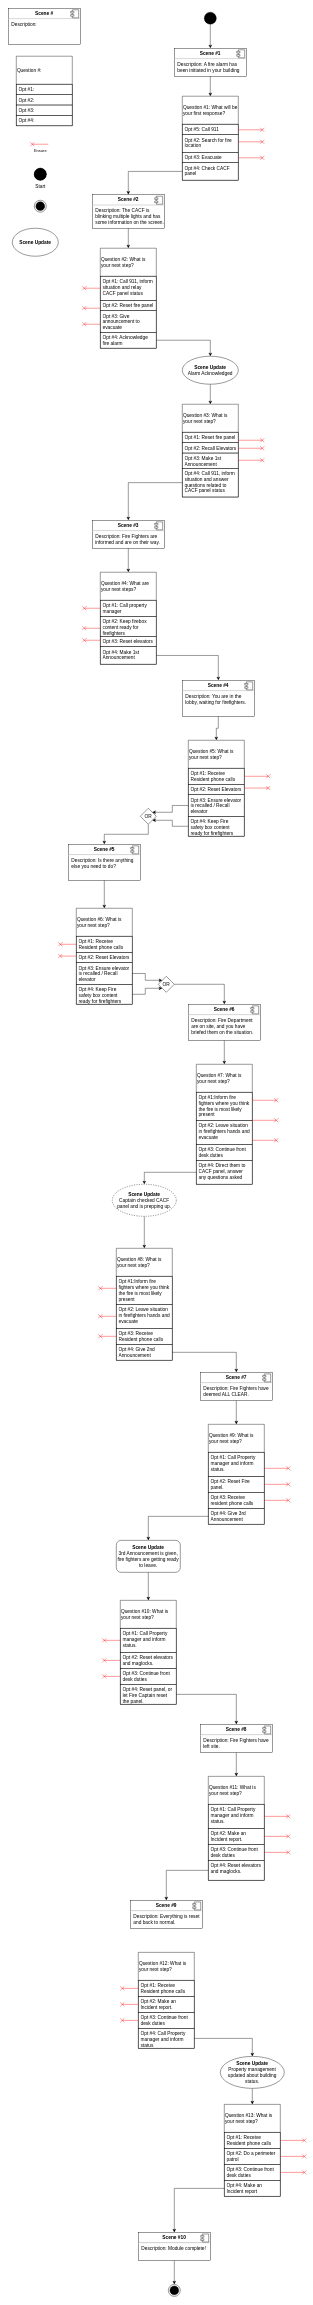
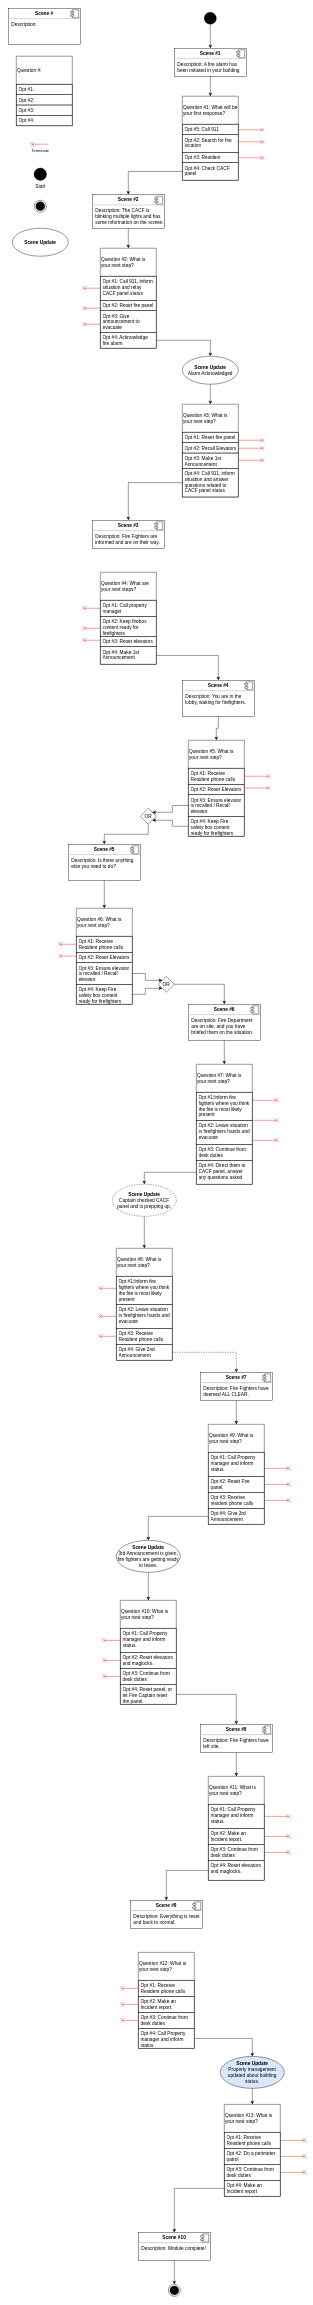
node "Ensure": label "Ensure" -> "Terminate"
node "Opt #3: Evacuate": label "Opt #3: Evacuate" -> "Opt #3: Resident"
node "Scene Update": size 46x28 -> 56x28
edge "Scene #3 Description: Fire Fighters are informed and are on their way." -> "Question #4: What are your next steps?": removed
edge "Opt #4: Give 2nd Announcement" -> "Scene #7 Description: Fire Fighters have deemed ALL CLEAR.": style solid -> dashed
node "Scene Update 3rd Announcement is given, fire fighters are getting ready to leave.": shape rounded rectangle -> ellipse
node "Scene Update Property management updated about building status.": fillcolor #ffffff -> #dae8fc
